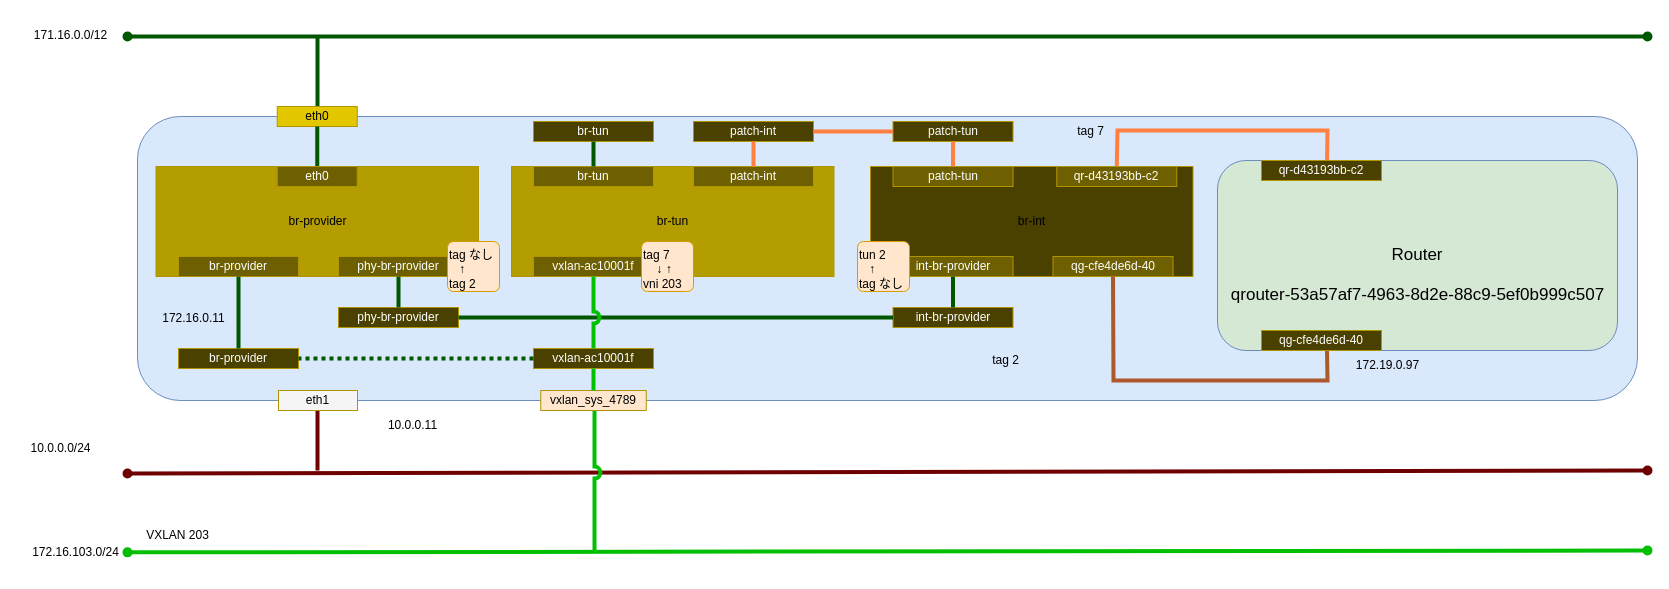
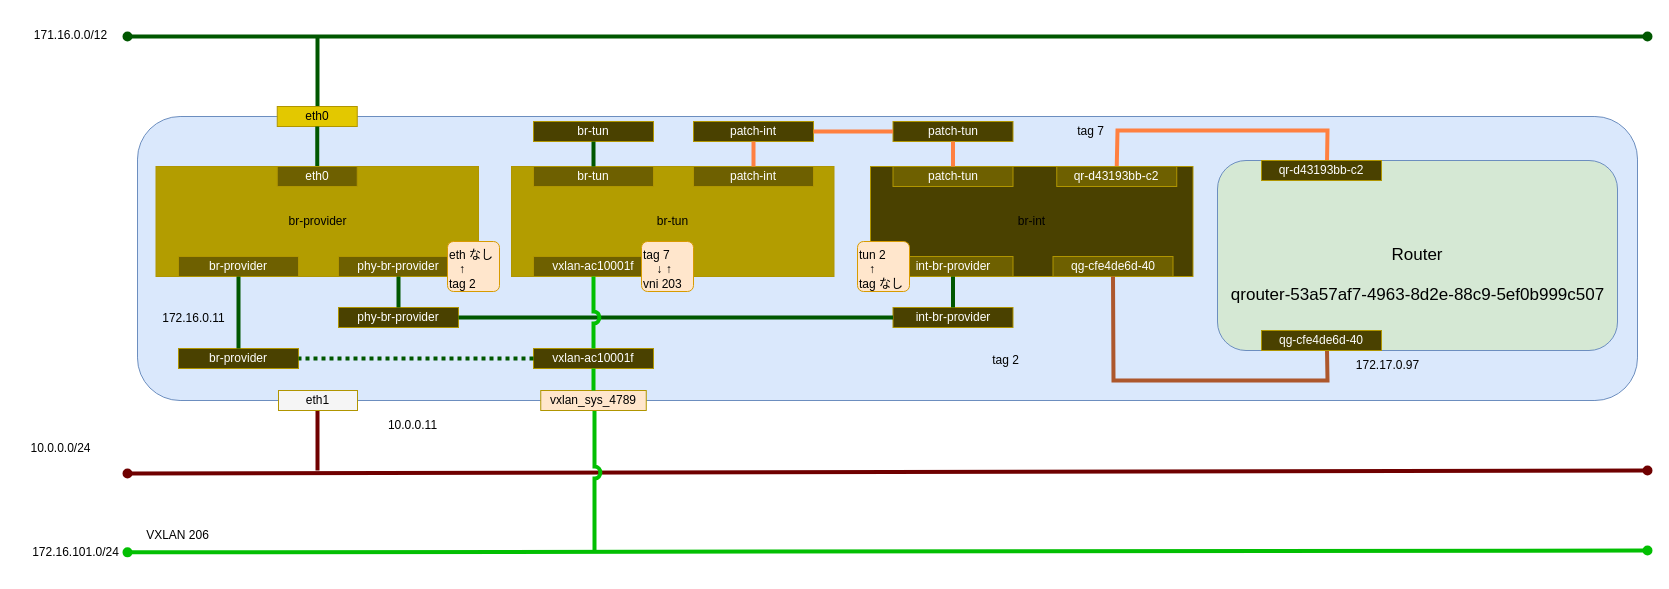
node "tag なし ↑ tag 2": label "tag なし ↑ tag 2" -> "eth なし ↑ tag 2"
node "172.19.0.97": label "172.19.0.97" -> "172.17.0.97"
node "VXLAN 203": label "VXLAN 203" -> "VXLAN 206"
node "172.16.103.0/24": label "172.16.103.0/24" -> "172.16.101.0/24"
